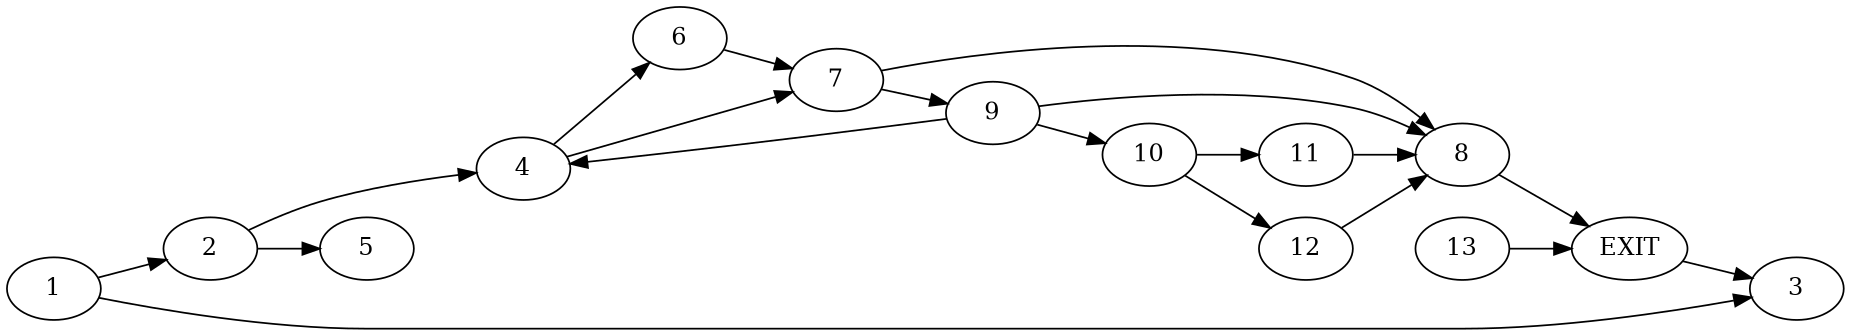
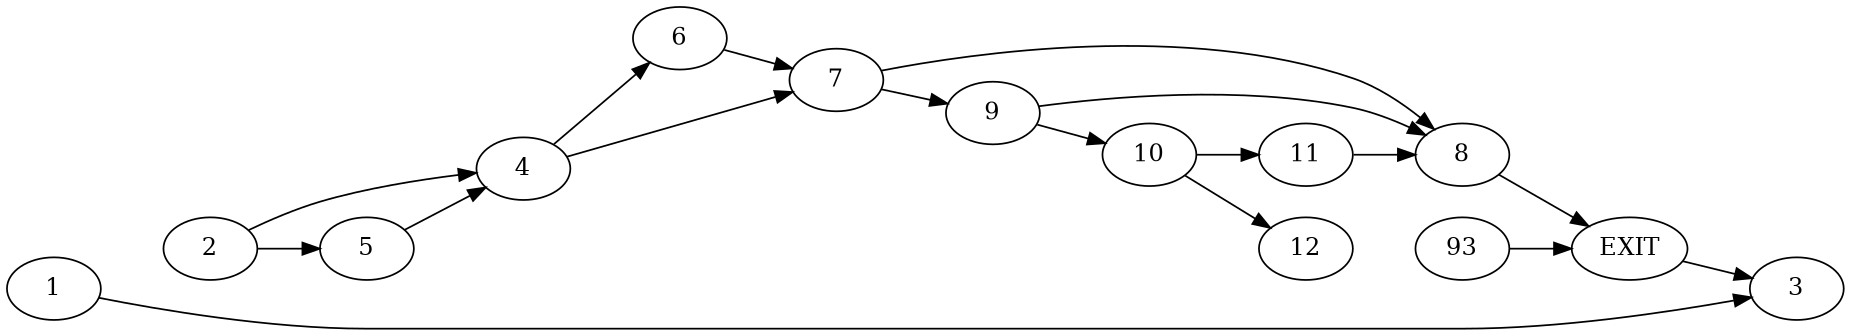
edge "9" -> "4": now "5" -> "4"
edge "12" -> "8": removed
node "13": label "13" -> "93"
edge "1" -> "2": removed
